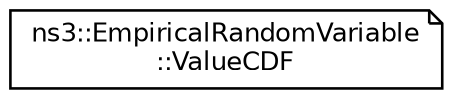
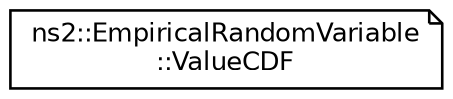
node "ns3::EmpiricalRandomVariable ::ValueCDF": label "ns3::EmpiricalRandomVariable ::ValueCDF" -> "ns2::EmpiricalRandomVariable ::ValueCDF"
